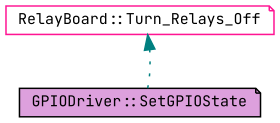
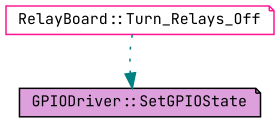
edge "GPIODriver::SetGPIOState" -> "RelayBoard::Turn_Relays_Off": reversed
